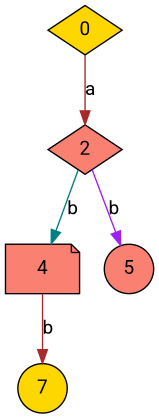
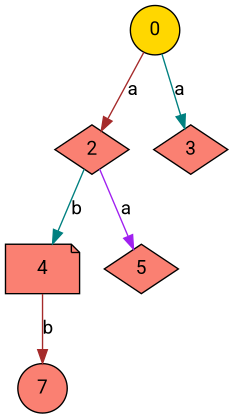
node "0": shape diamond -> circle
node "3": added
edge "2" -> "5": label "b" -> "a"
node "5": shape circle -> diamond
node "7": fillcolor gold -> salmon
